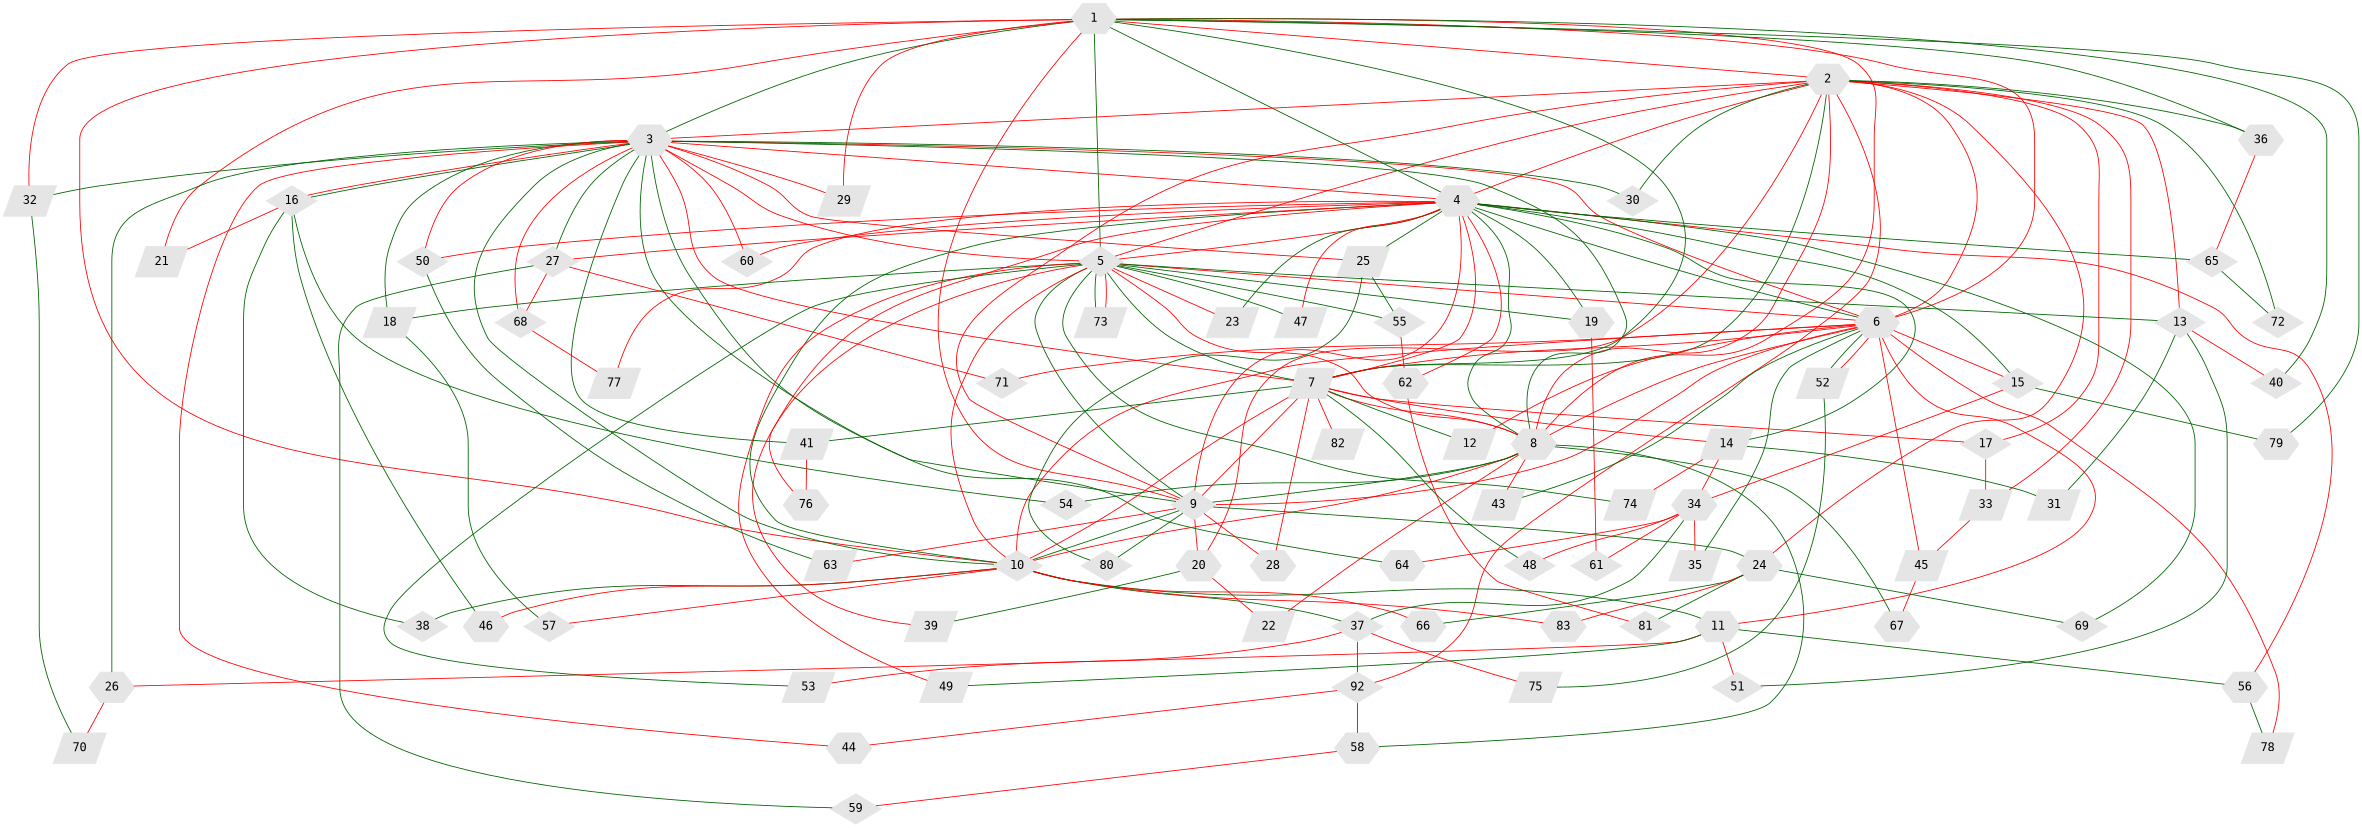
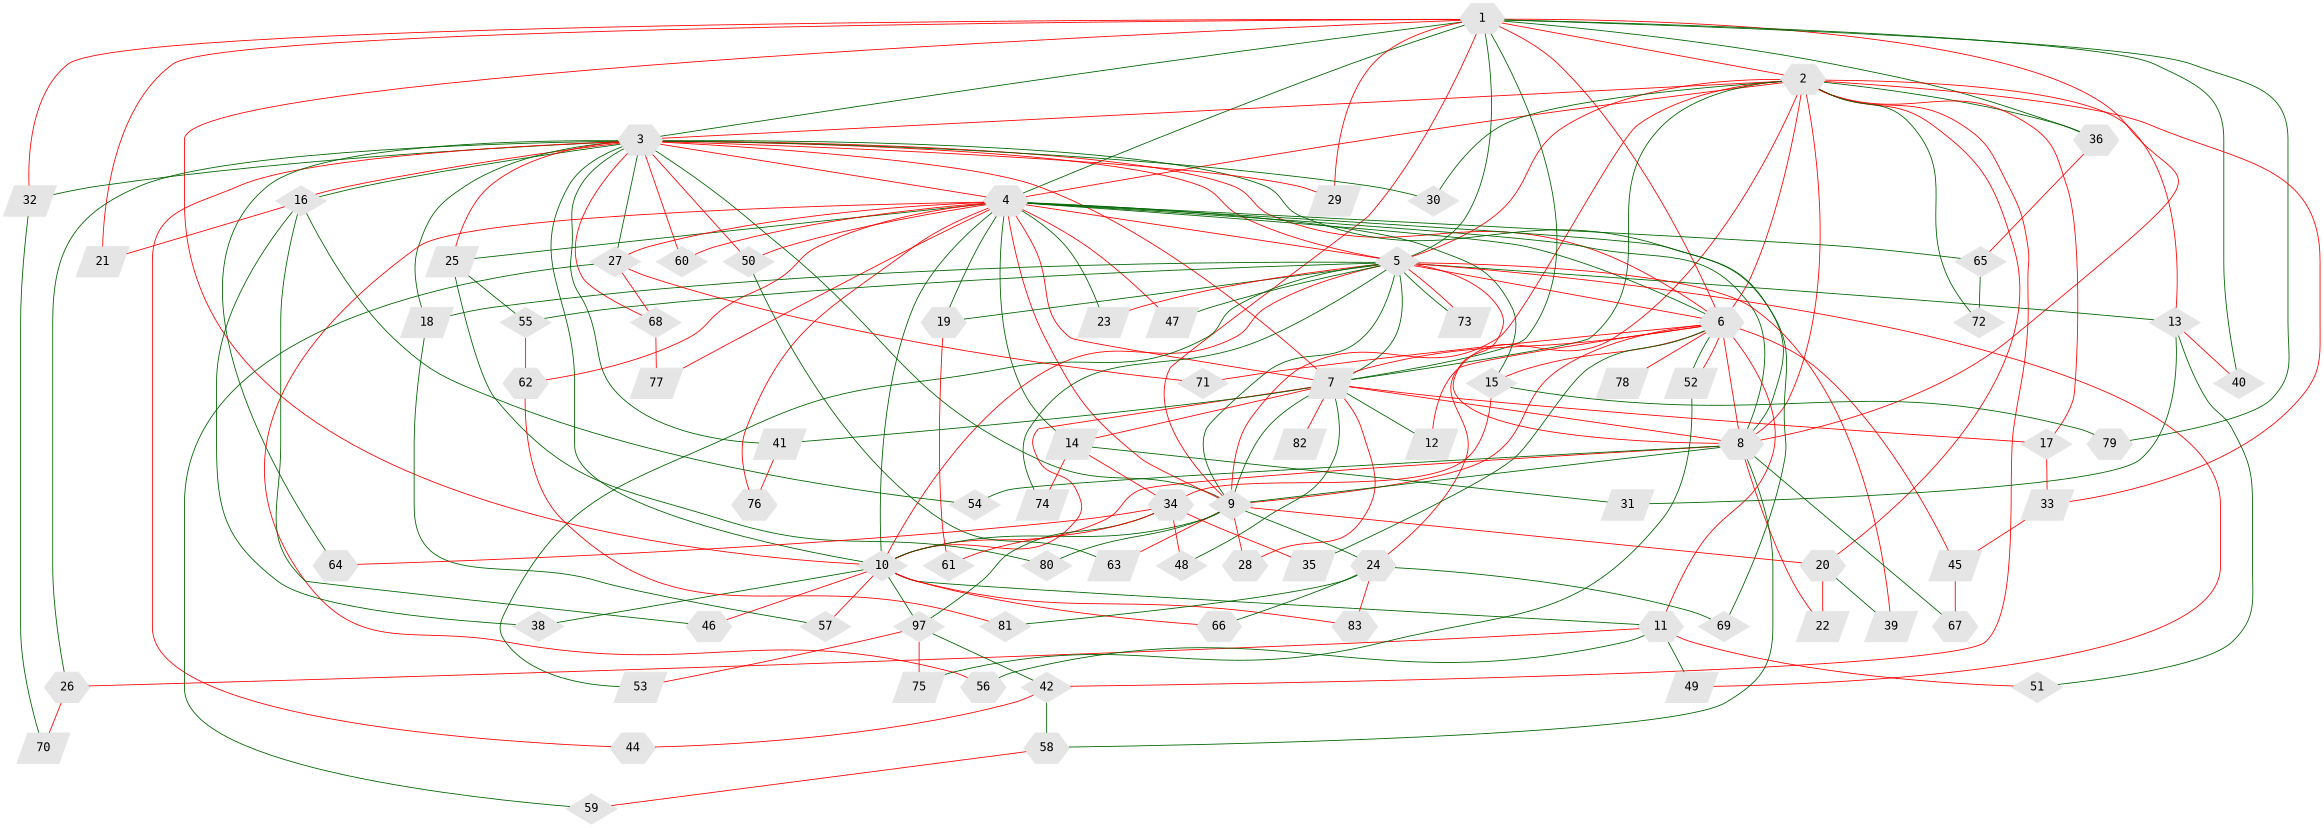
edge "6" -- "10": removed
edge "7" -- "9": color red -> darkgreen
node "43": removed
node "37": label "37" -> "97"
node "92": label "92" -> "42"
edge "56" -- "78": removed
